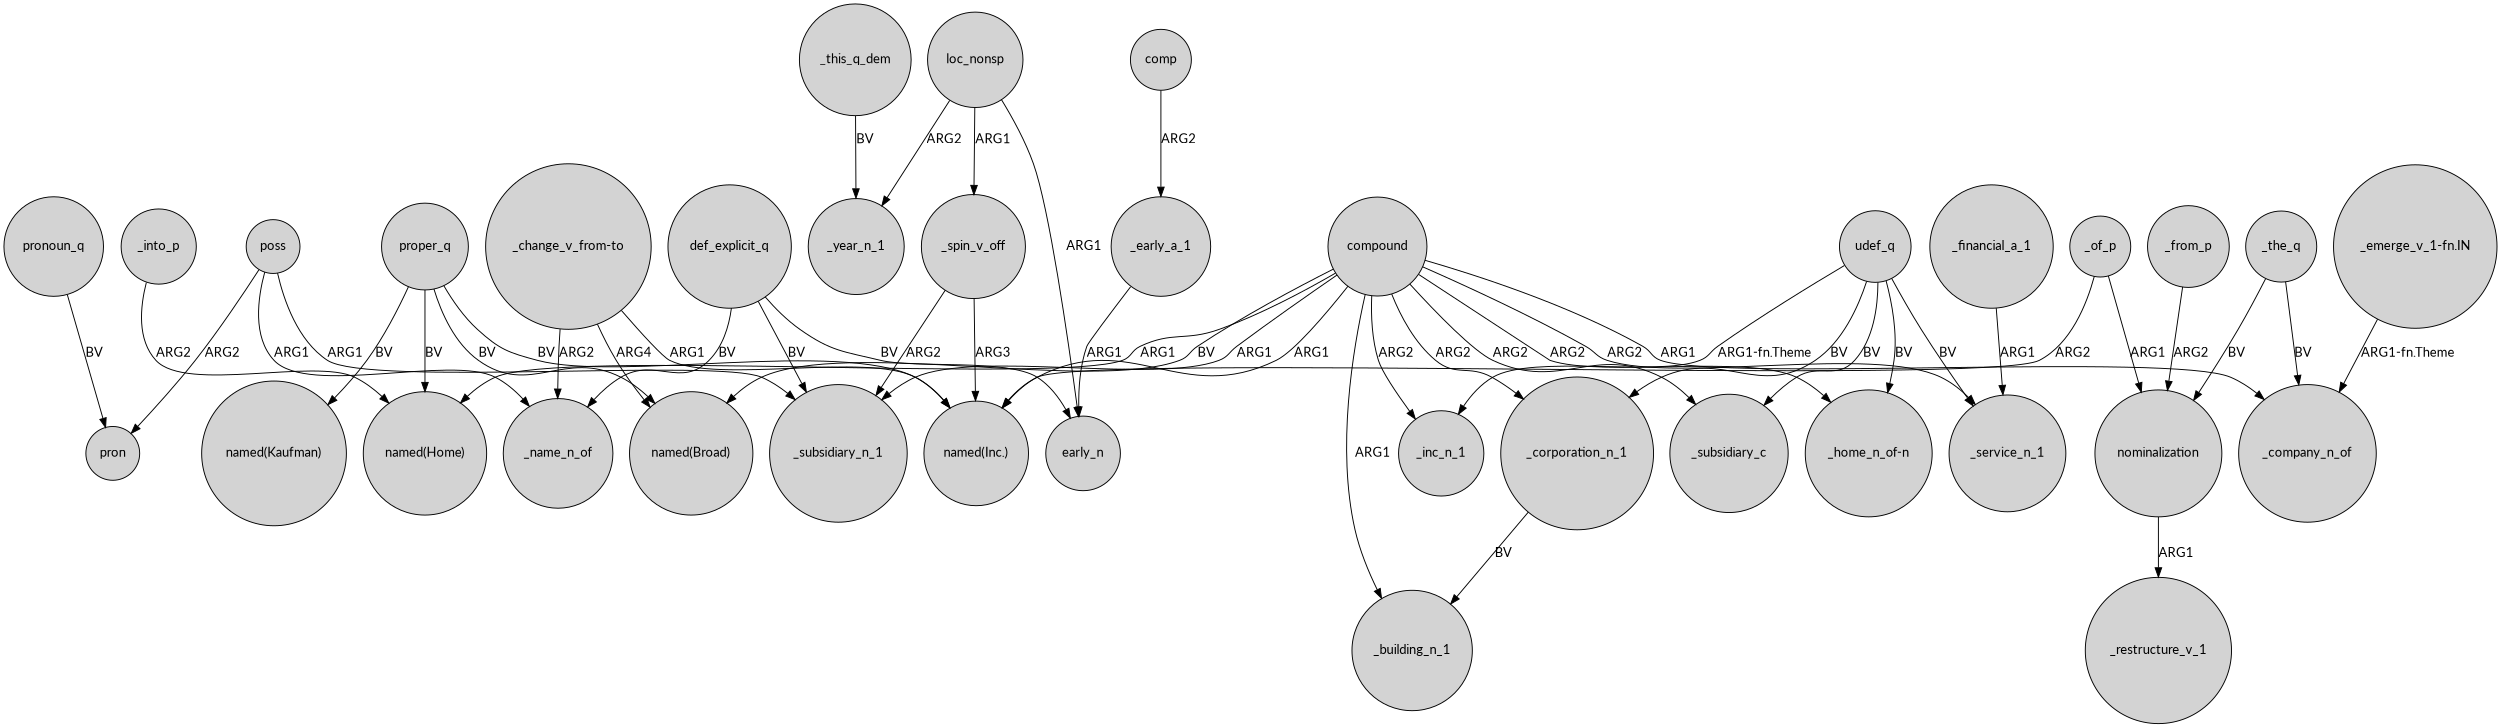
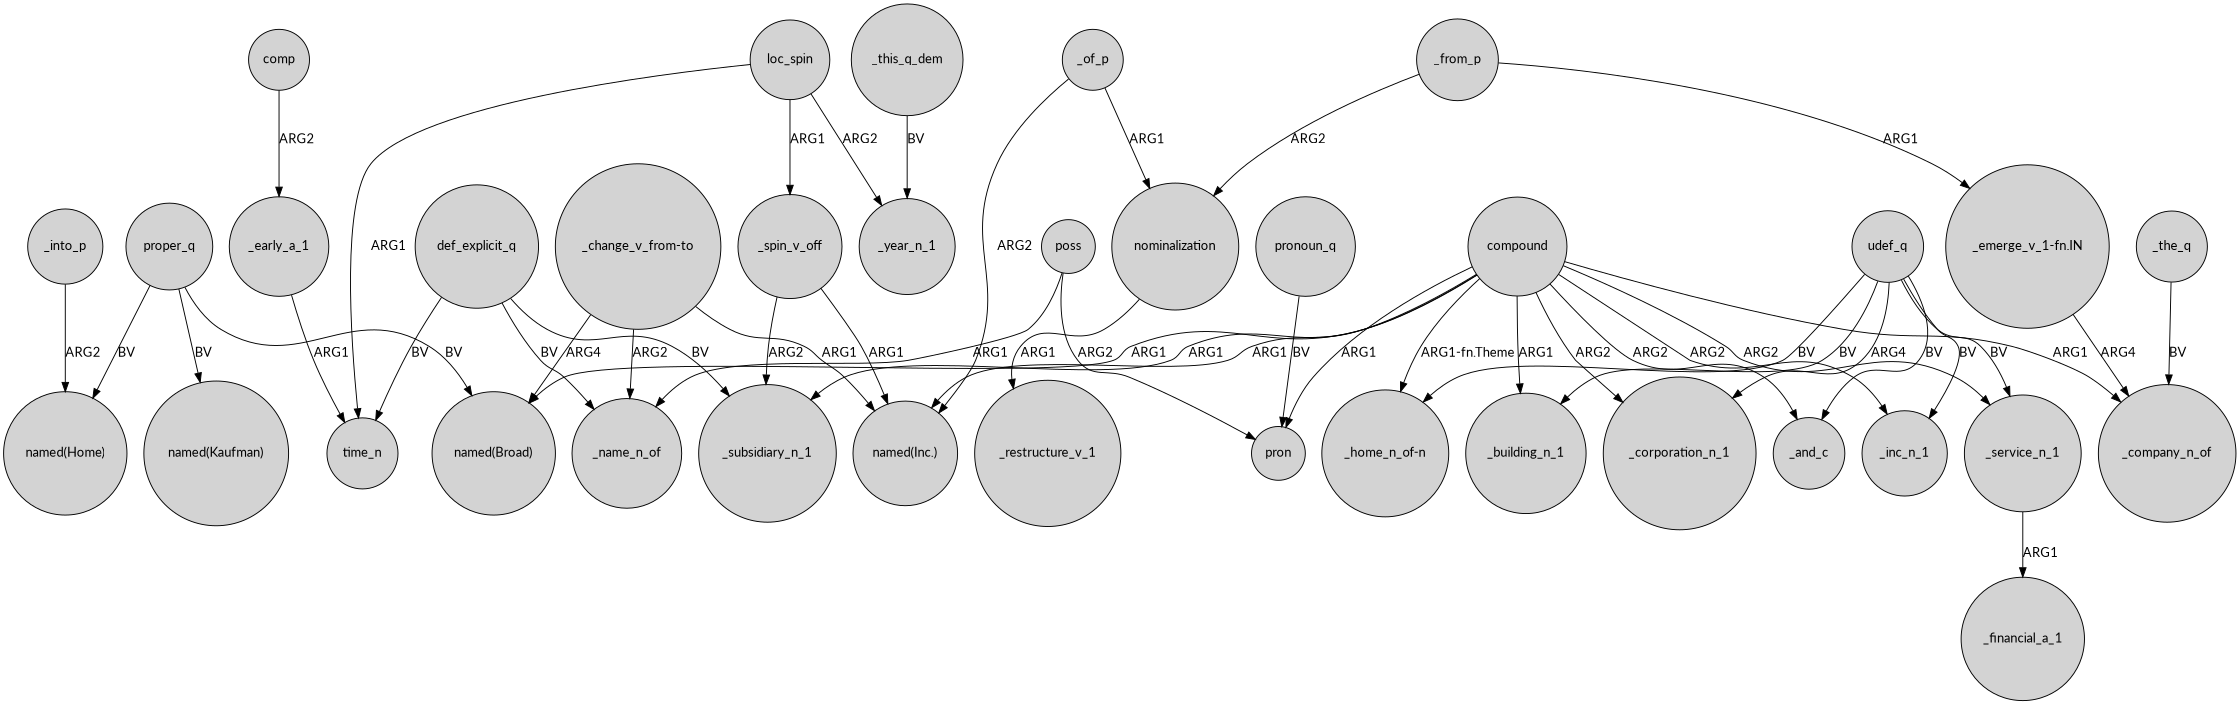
node "loc_nonsp": label "loc_nonsp" -> "loc_spin"
edge "_from_p" -> "_emerge_v_1-fn.IN": added, label "ARG1"
edge "_the_q" -> "nominalization": removed, label "BV"
edge "_financial_a_1" -> "_service_n_1": reversed
edge "_spin_v_off" -> "named(Inc.)": label "ARG3" -> "ARG1"
edge "compound" -> "named(Broad)": label "BV" -> "ARG1"
edge "compound" -> "_home_n_of-n": label "ARG2" -> "ARG1-fn.Theme"
edge "udef_q" -> "_inc_n_1": label "ARG1-fn.Theme" -> "BV"
edge "udef_q" -> "_corporation_n_1": label "BV" -> "ARG4"
edge "_emerge_v_1-fn.IN" -> "_company_n_of": label "ARG1-fn.Theme" -> "ARG4"
edge "compound" -> "named(Home)": now "compound" -> "pron"
edge "proper_q" -> "named(Inc.)": removed, label "BV"
edge "poss" -> "_subsidiary_n_1": removed, label "ARG1"
node "early_n": label "early_n" -> "time_n"
node "_subsidiary_c": label "_subsidiary_c" -> "_and_c"
edge "_corporation_n_1" -> "_building_n_1": now "udef_q" -> "_building_n_1"
